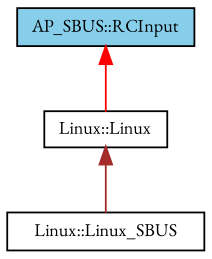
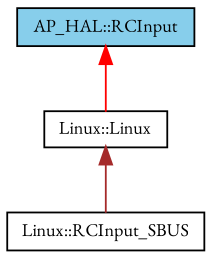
node "AP_SBUS::RCInput": label "AP_SBUS::RCInput" -> "AP_HAL::RCInput"
node "Linux::Linux_SBUS": label "Linux::Linux_SBUS" -> "Linux::RCInput_SBUS"
